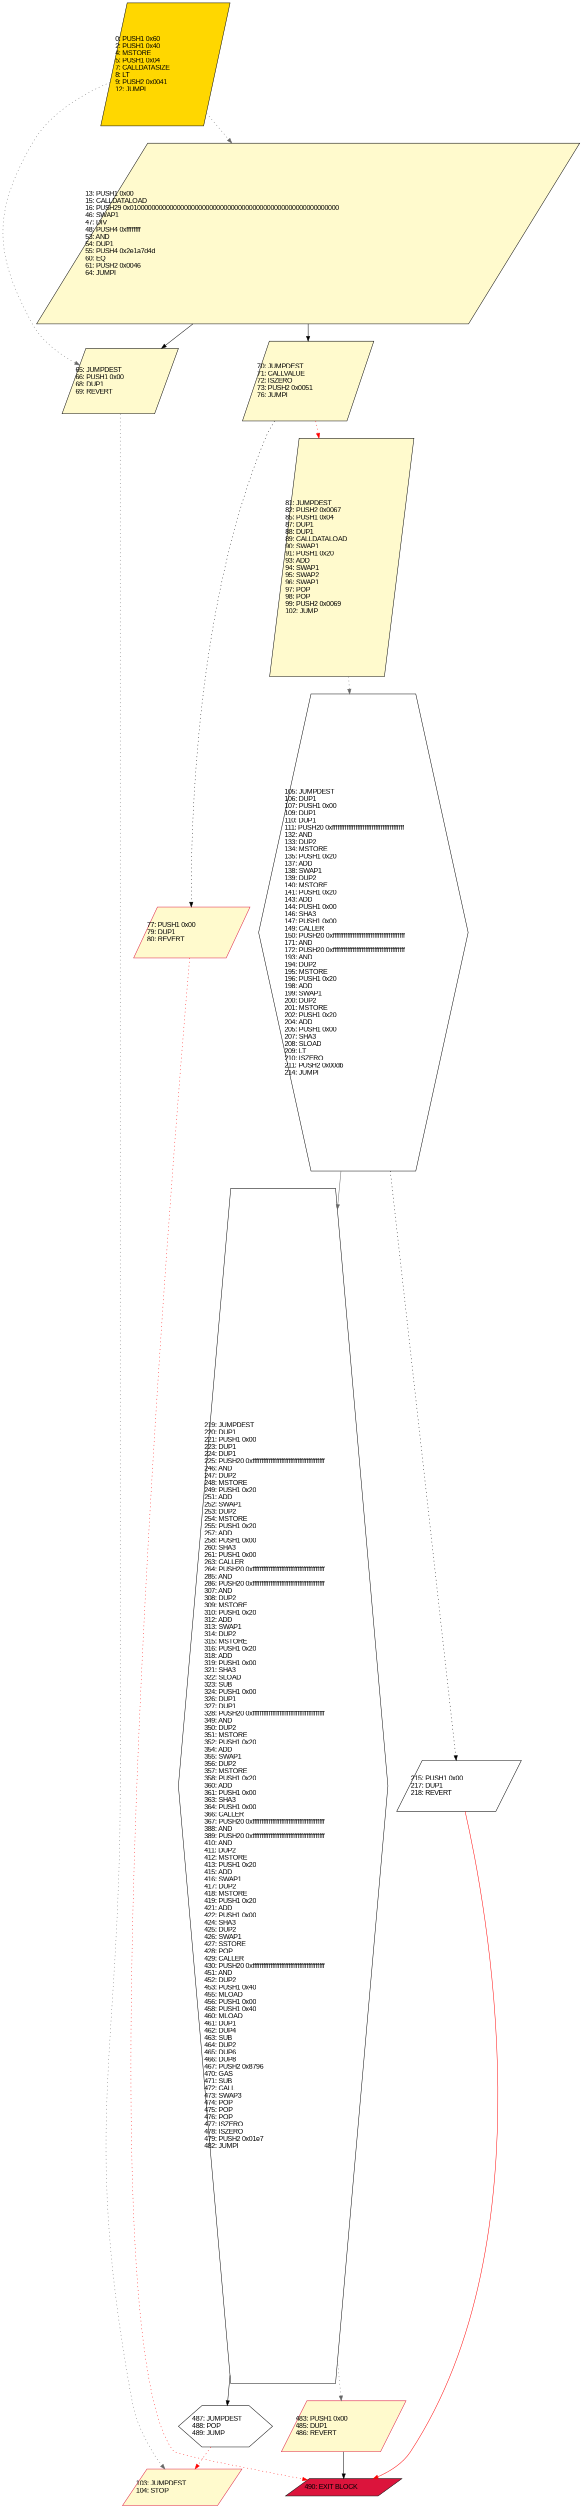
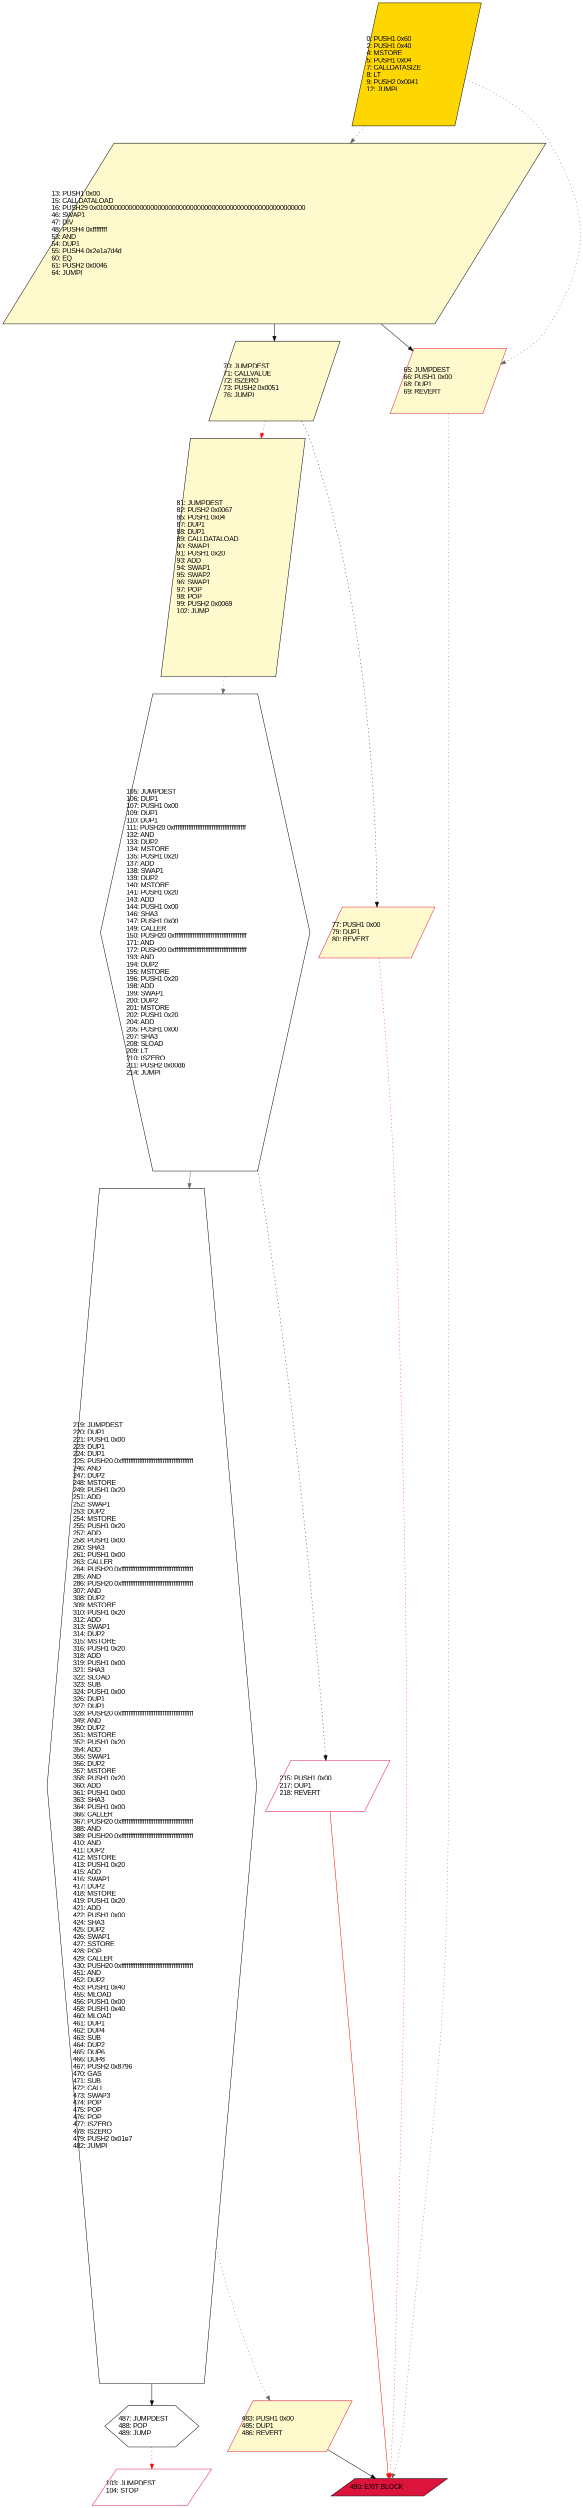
node "65: JUMPDEST 66: PUSH1 0x00 68: DUP1 69: REVERT": color black -> crimson
edge "65: JUMPDEST 66: PUSH1 0x00 68: DUP1 69: REVERT" -> "103: JUMPDEST 104: STOP": now "65: JUMPDEST 66: PUSH1 0x00 68: DUP1 69: REVERT" -> "490: EXIT BLOCK"
node "215: PUSH1 0x00 217: DUP1 218: REVERT": color black -> crimson
node "103: JUMPDEST 104: STOP": fillcolor lemonchiffon -> white
